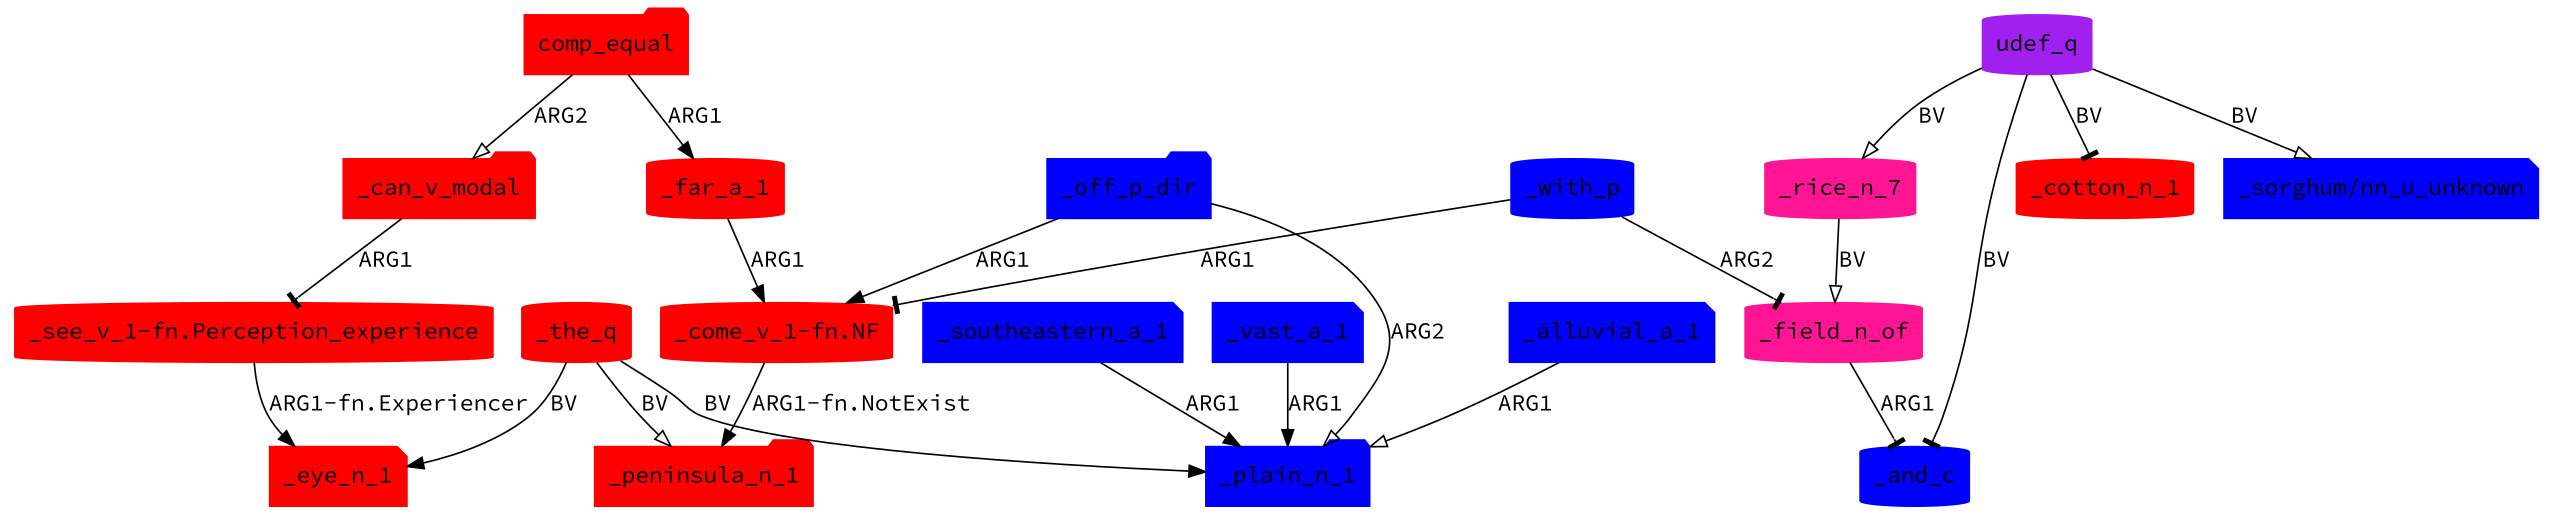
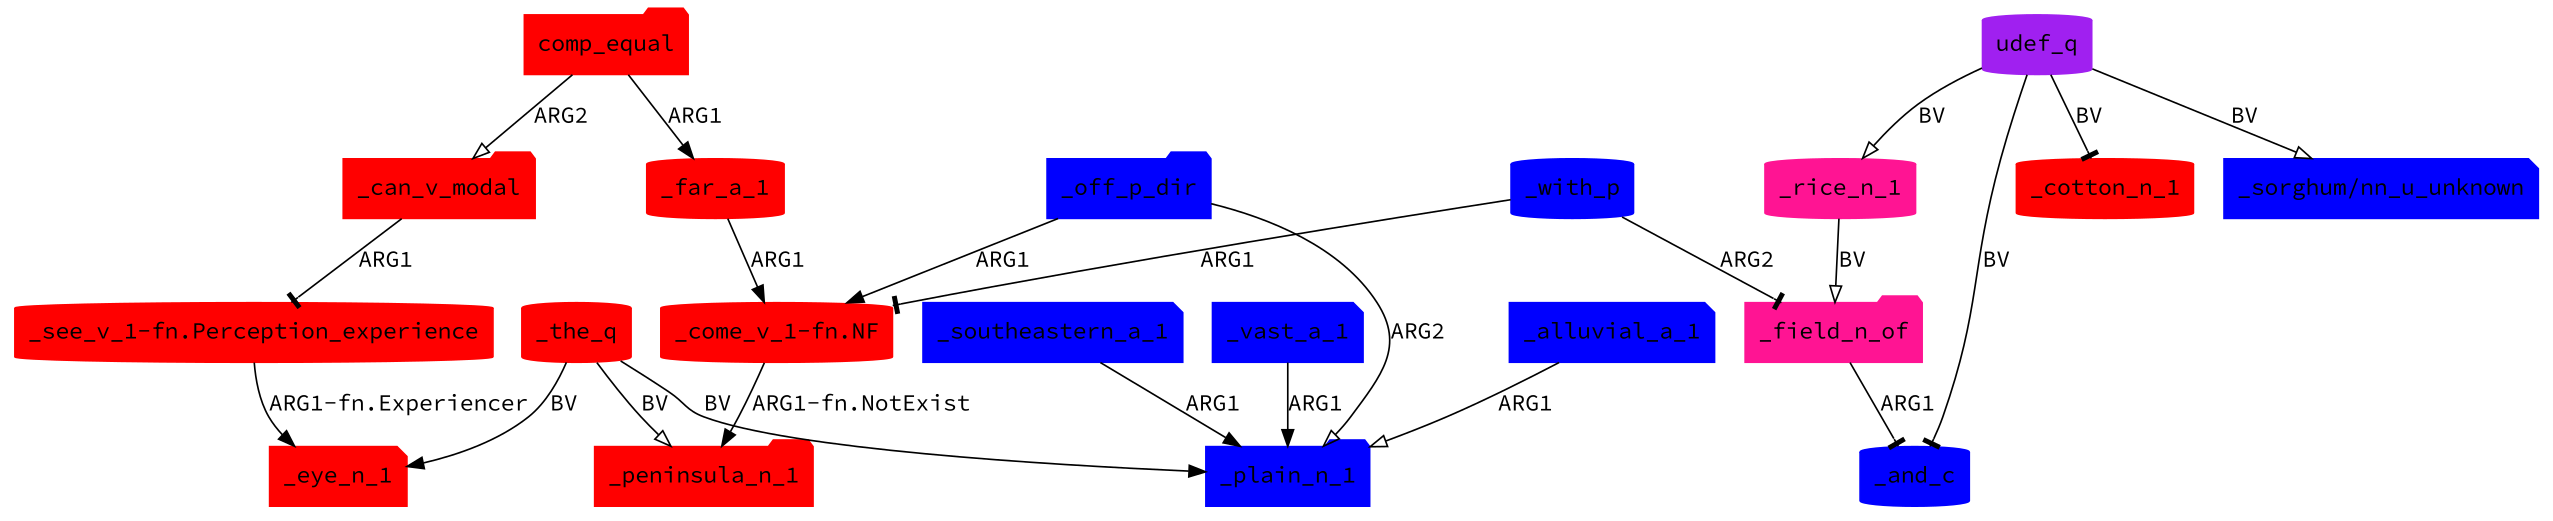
node "_rice_n_7": label "_rice_n_7" -> "_rice_n_1"
node "_field_n_of": shape cylinder -> folder
